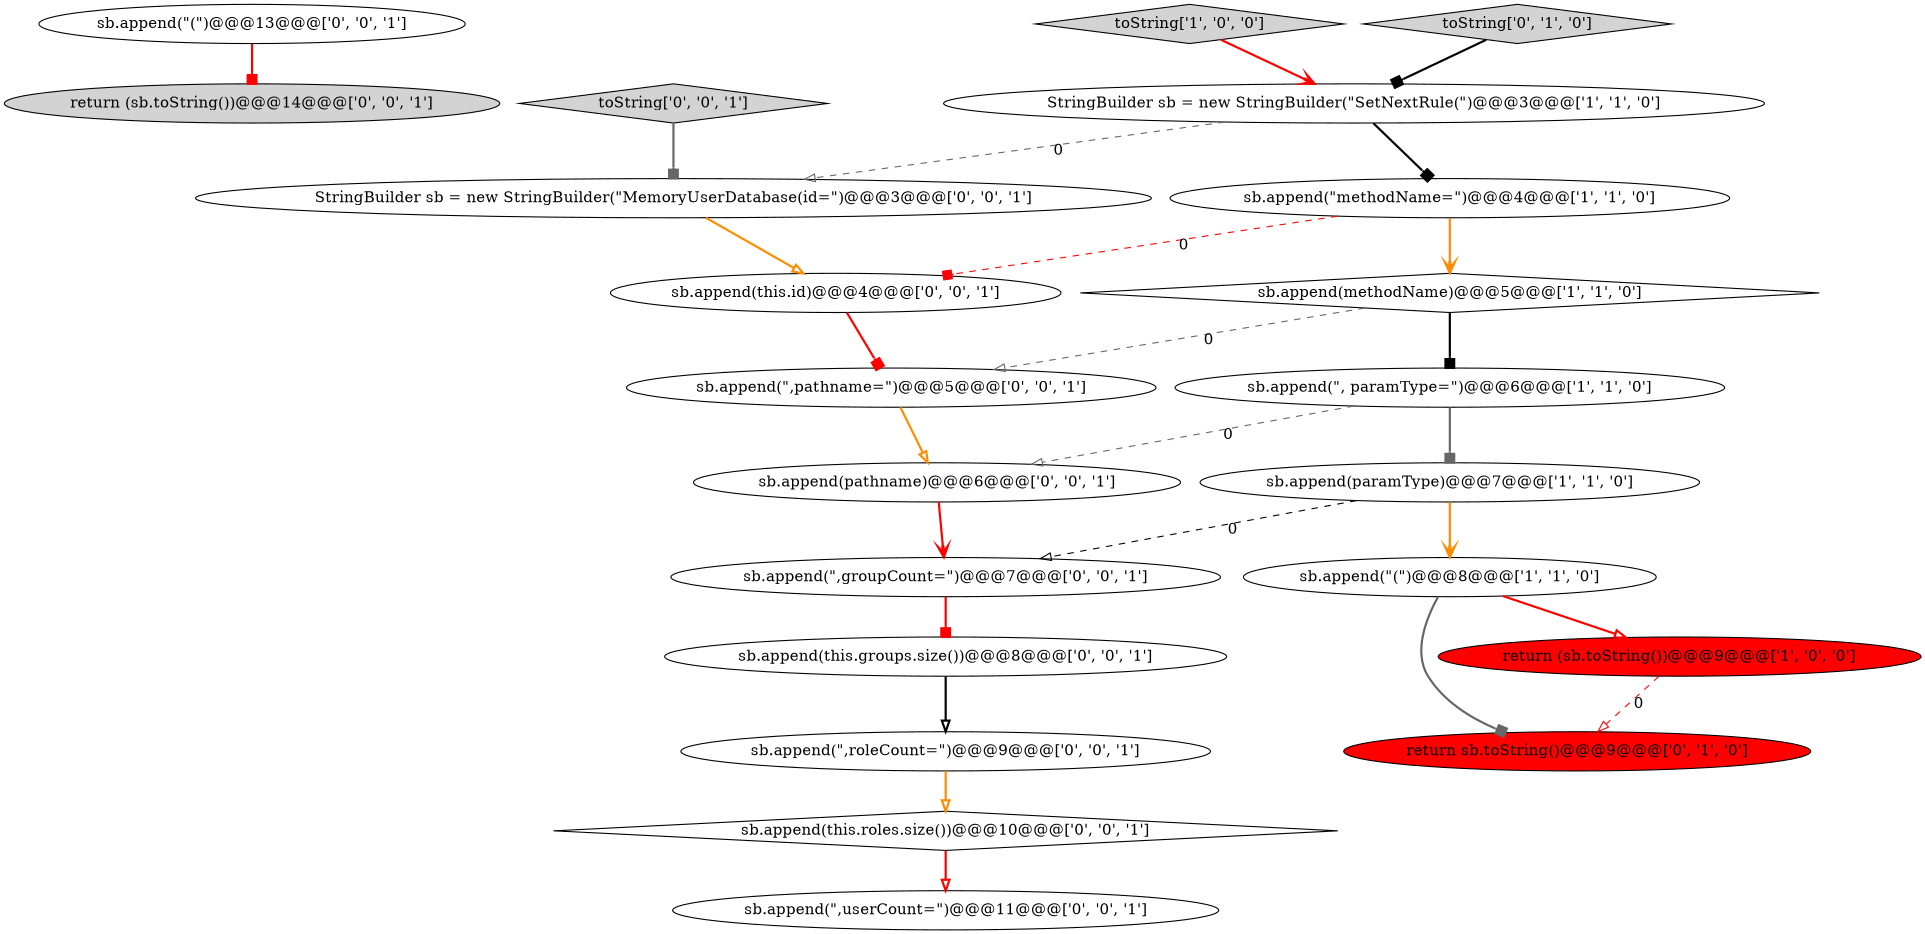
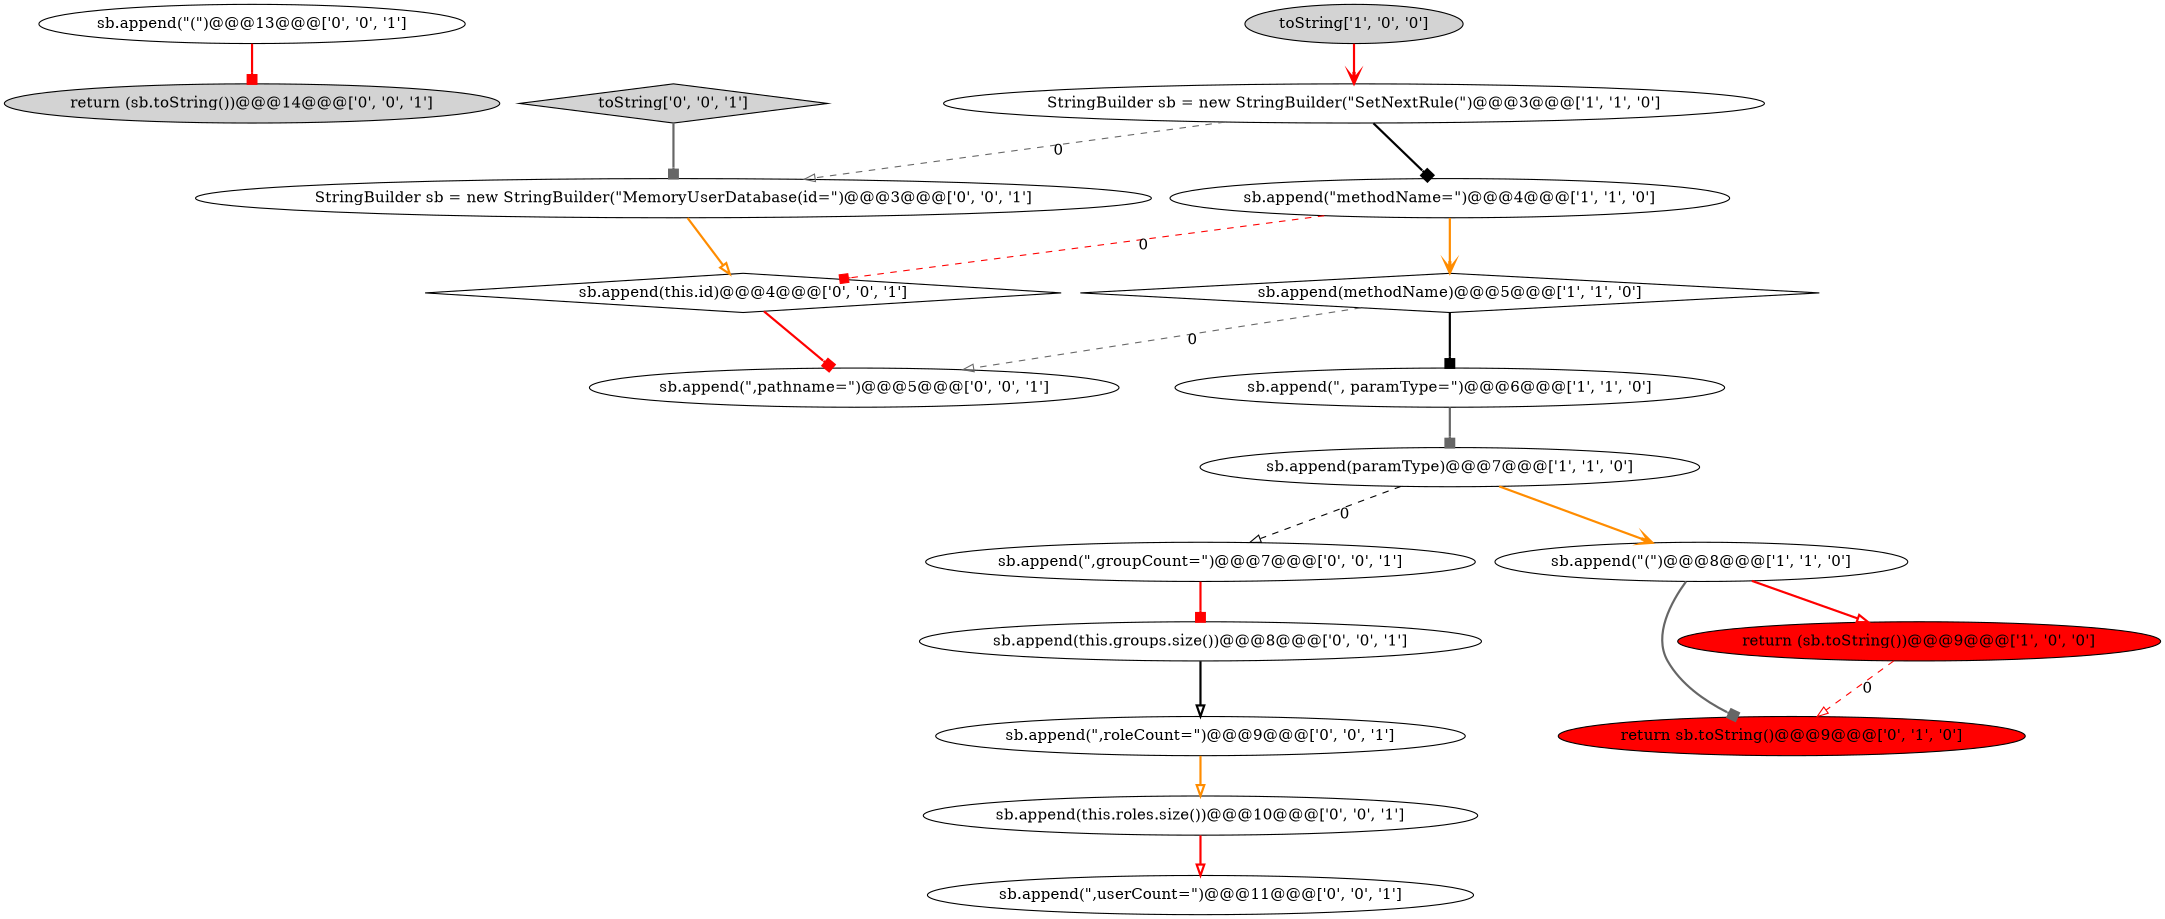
node "toString['1', '0', '0']": shape diamond -> ellipse
node "toString['0', '1', '0']": removed
node "sb.append(this.id)@@@4@@@['0', '0', '1']": shape ellipse -> diamond
node "sb.append(pathname)@@@6@@@['0', '0', '1']": removed
node "sb.append(this.roles.size())@@@10@@@['0', '0', '1']": shape diamond -> ellipse
